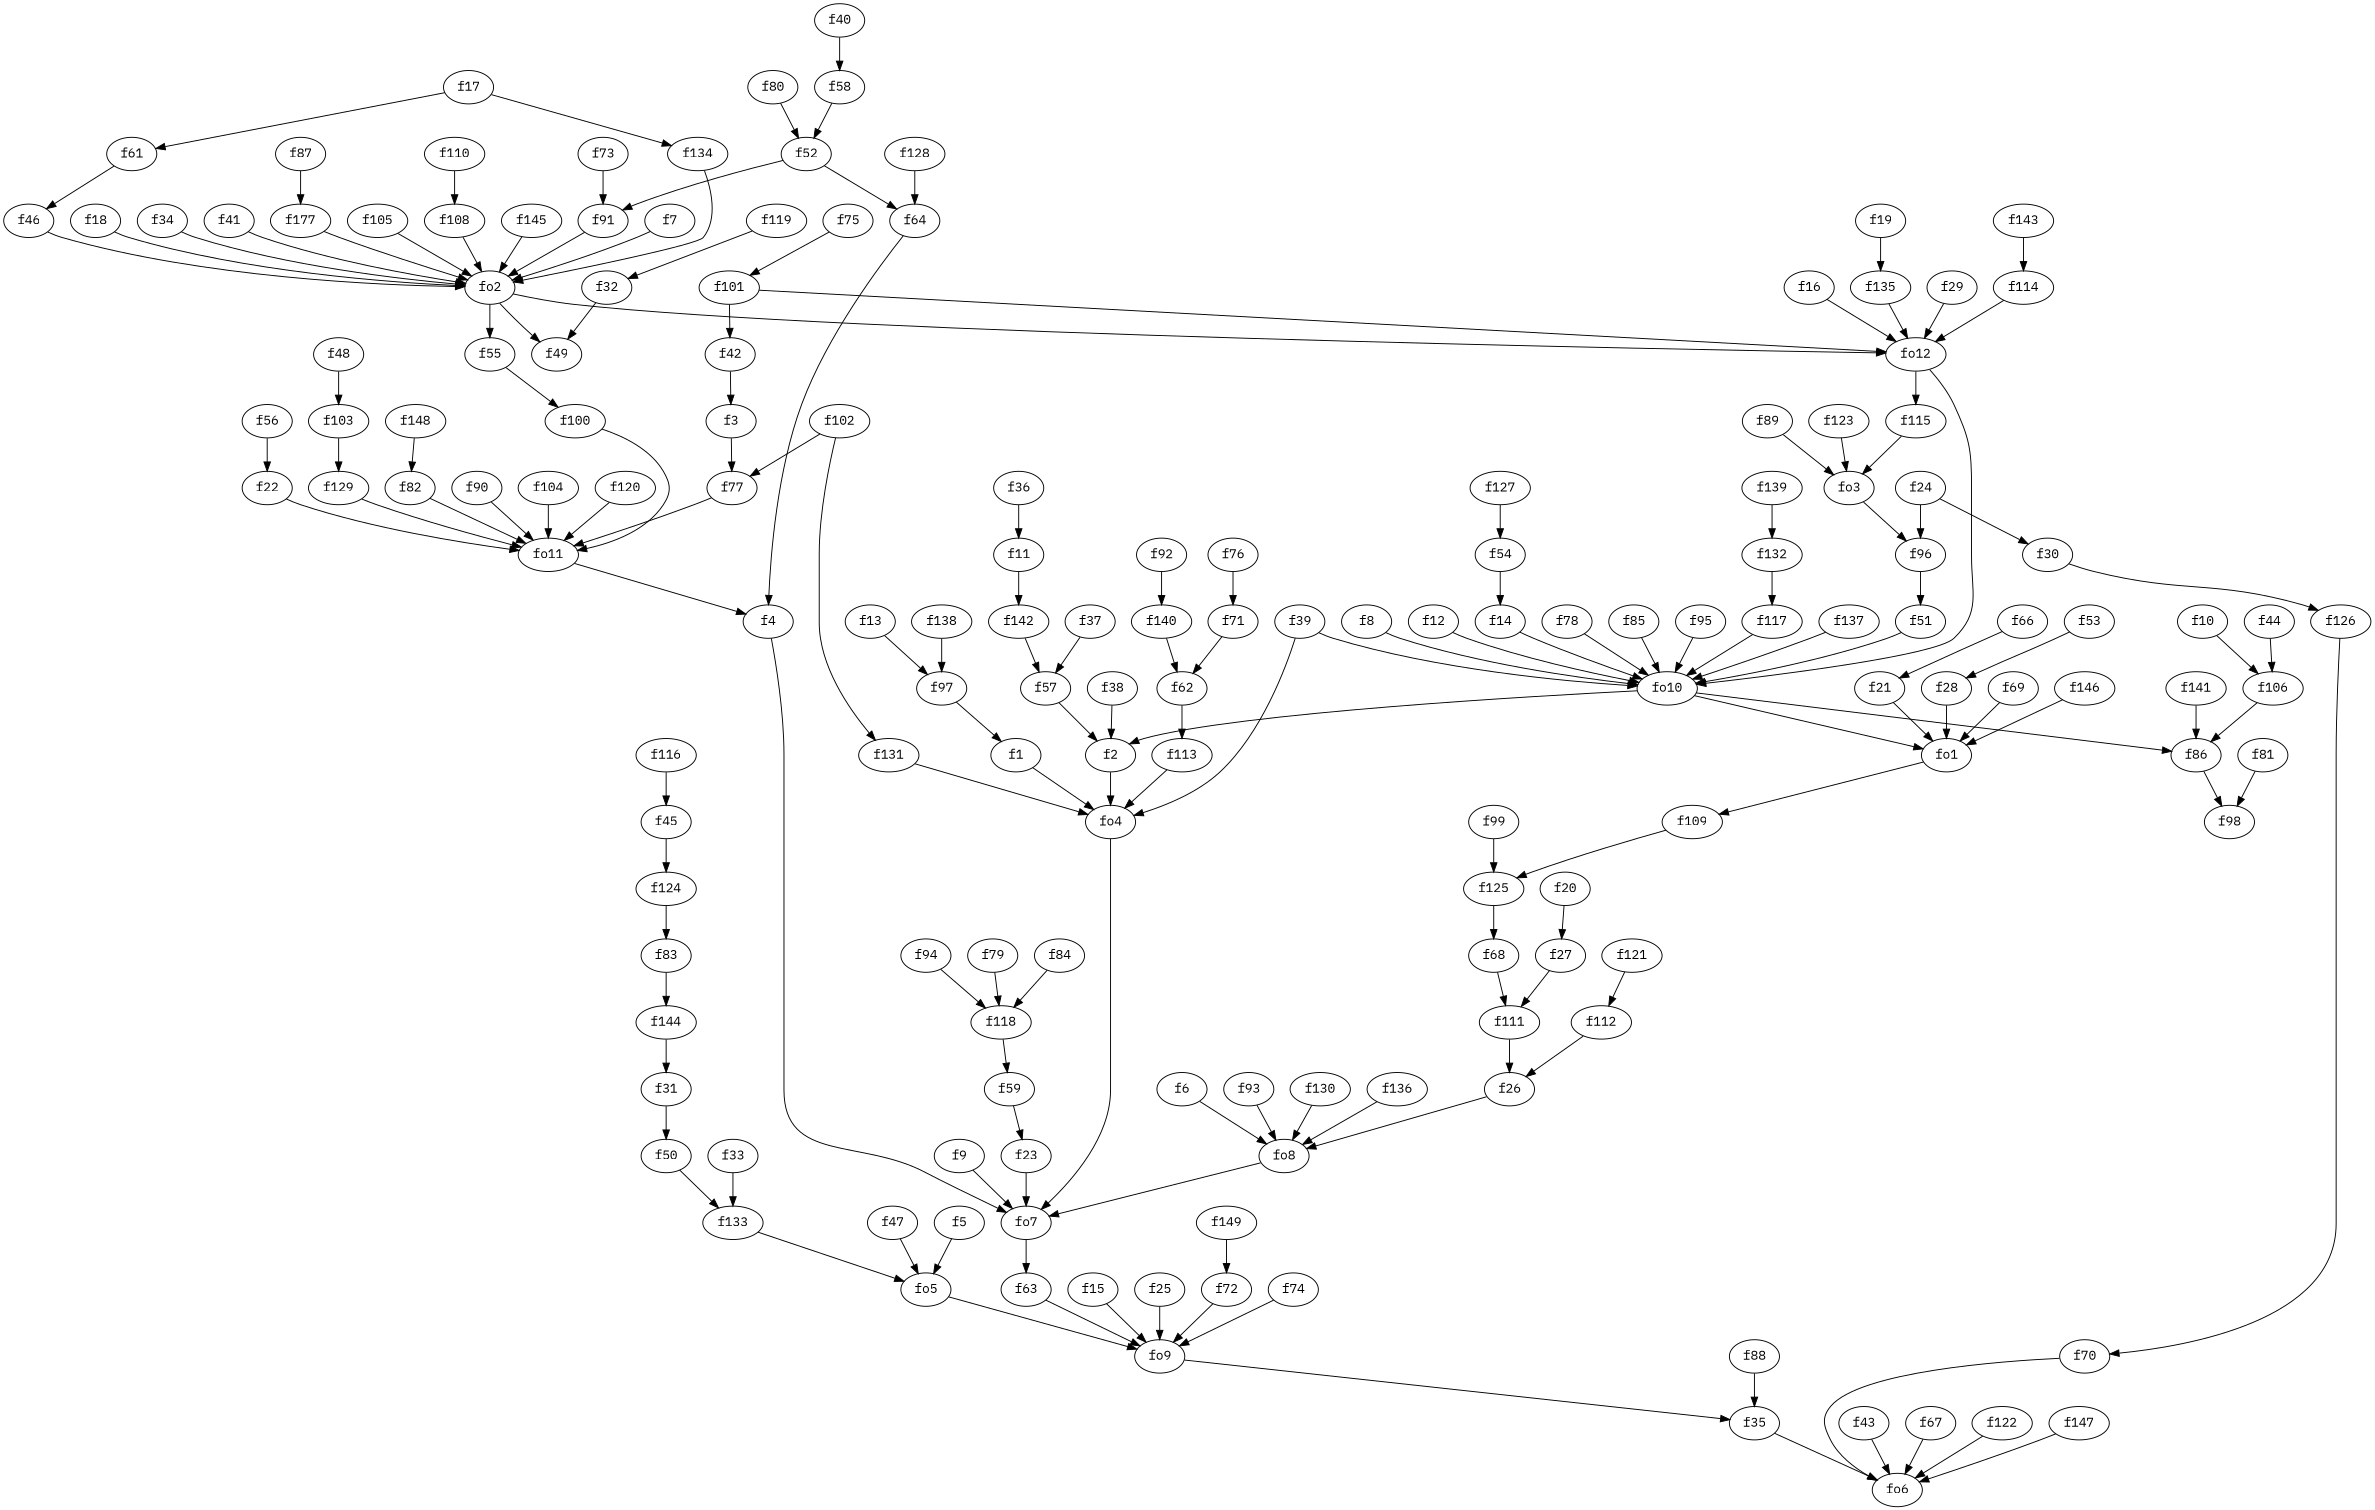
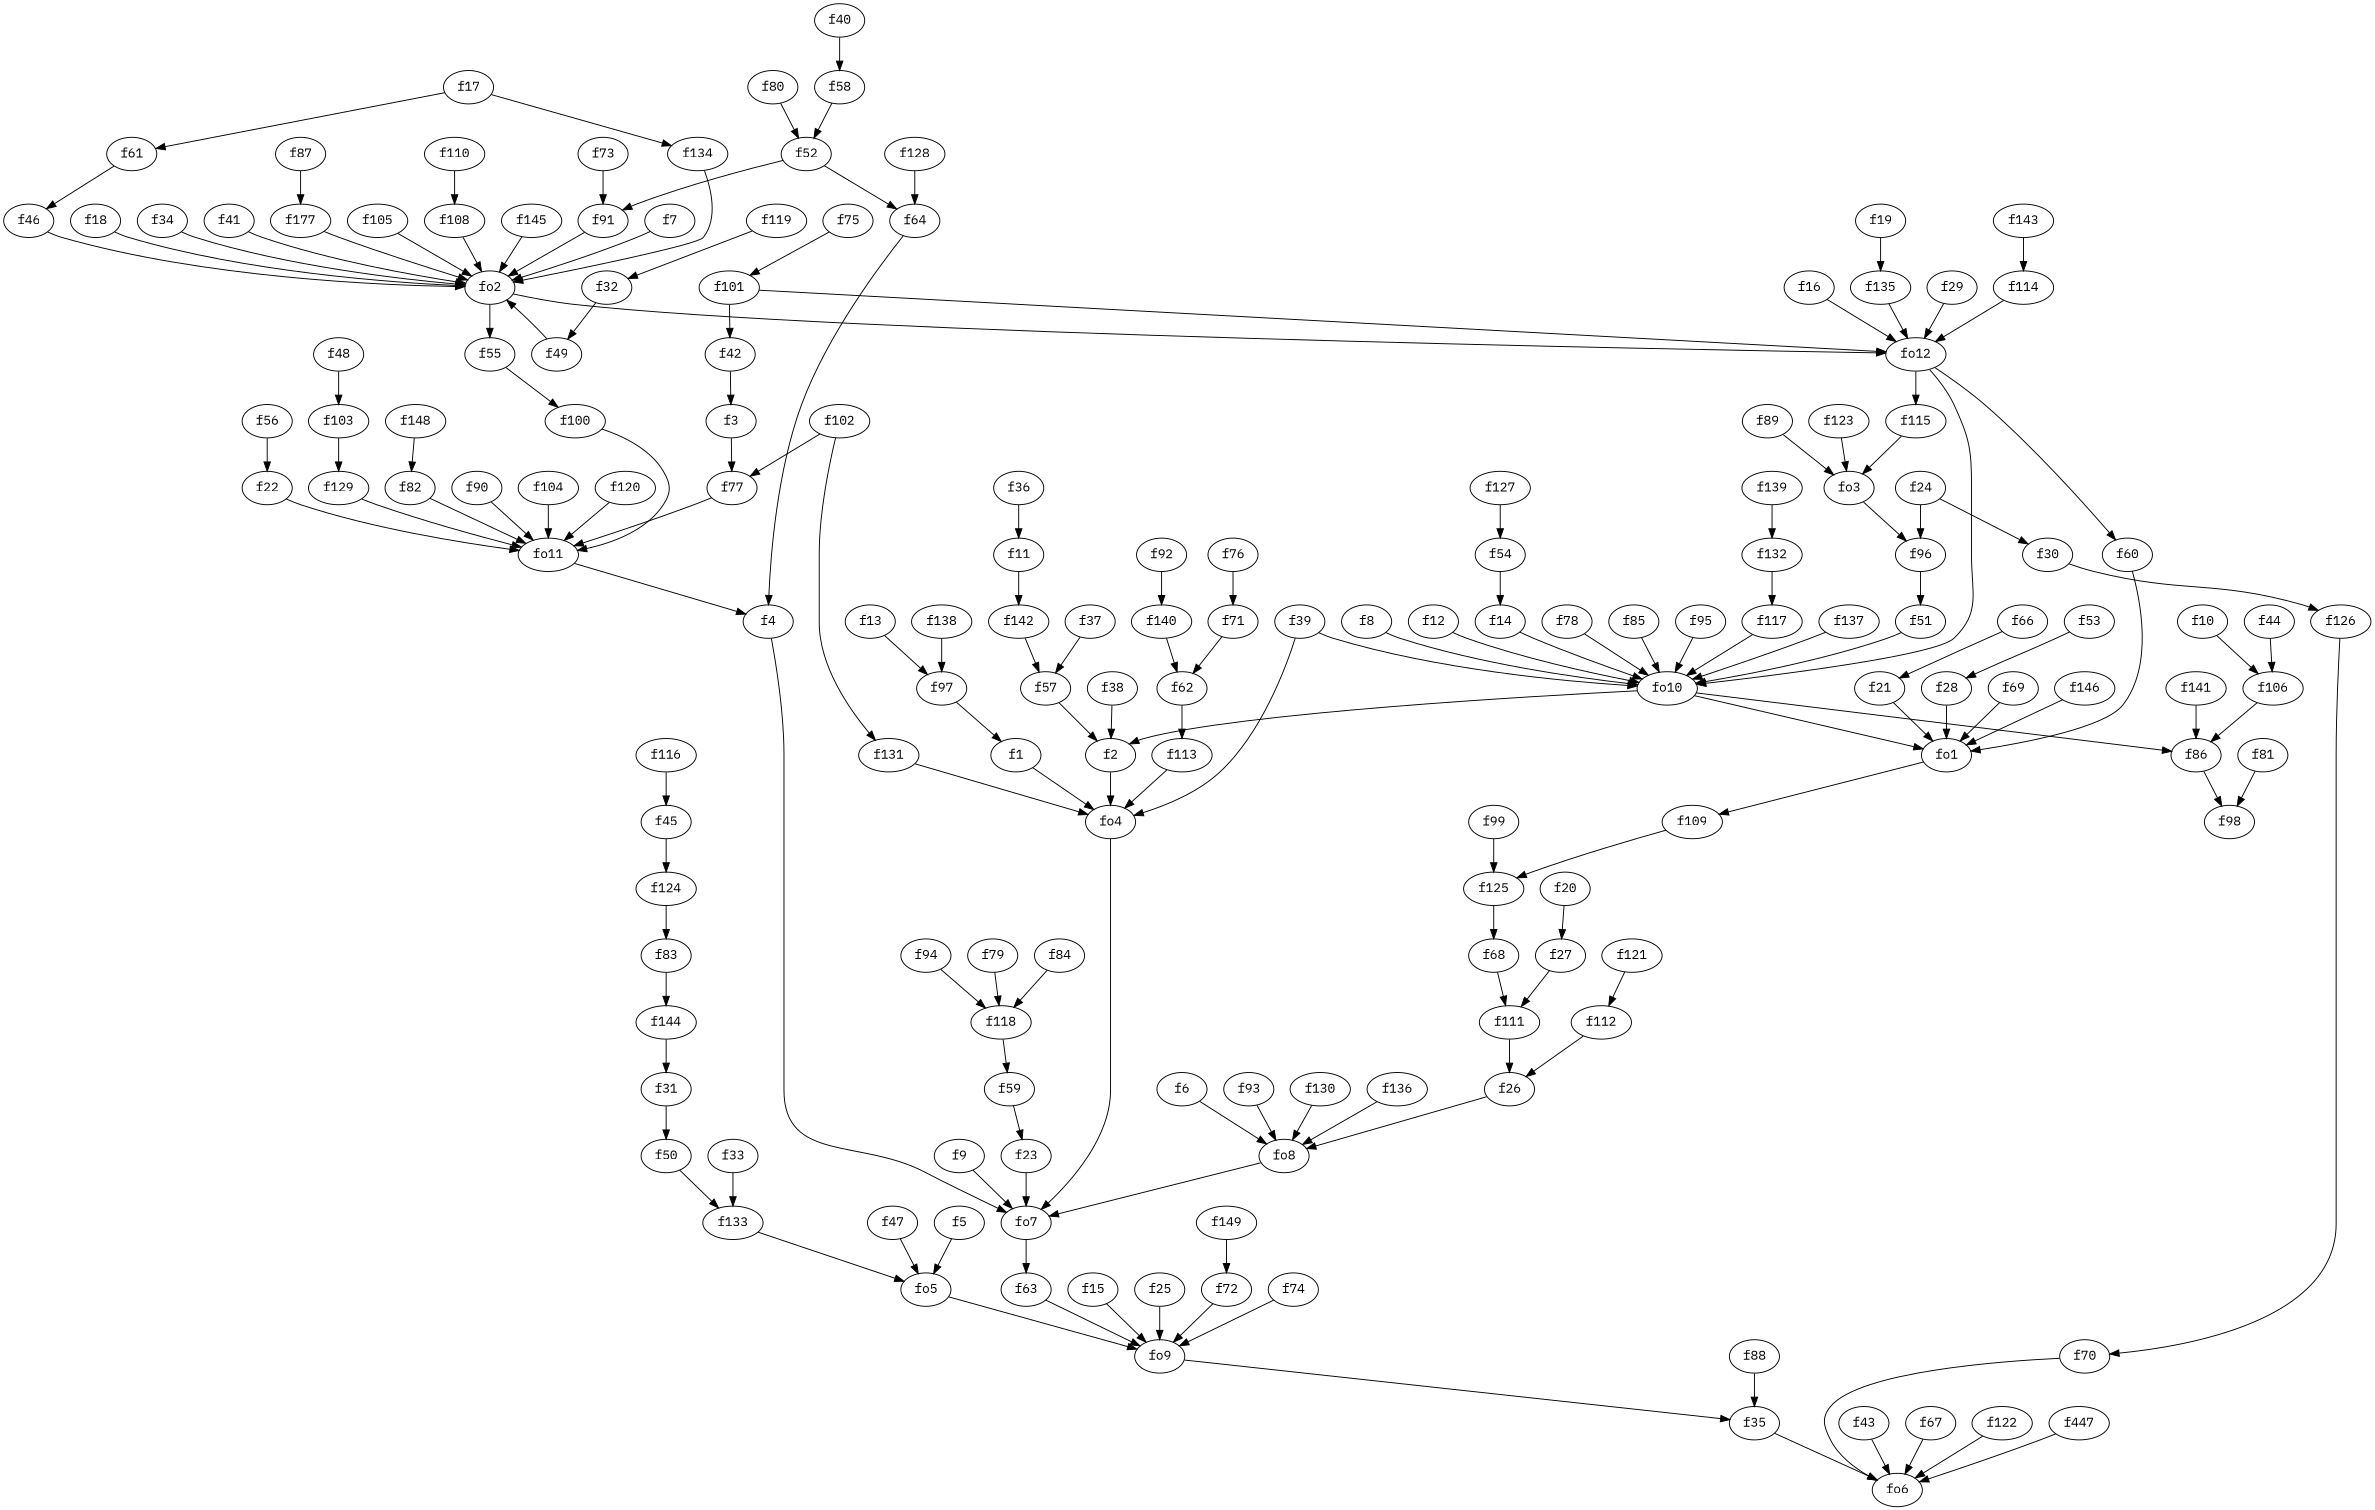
edge "fo2" -> "f49": reversed
node "f60": added
node "f147": label "f147" -> "f447"
